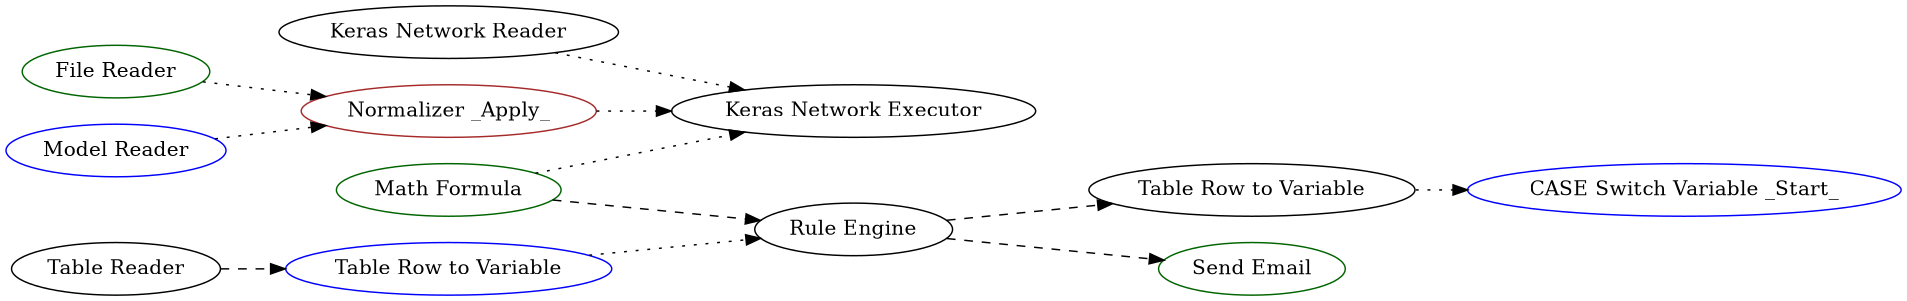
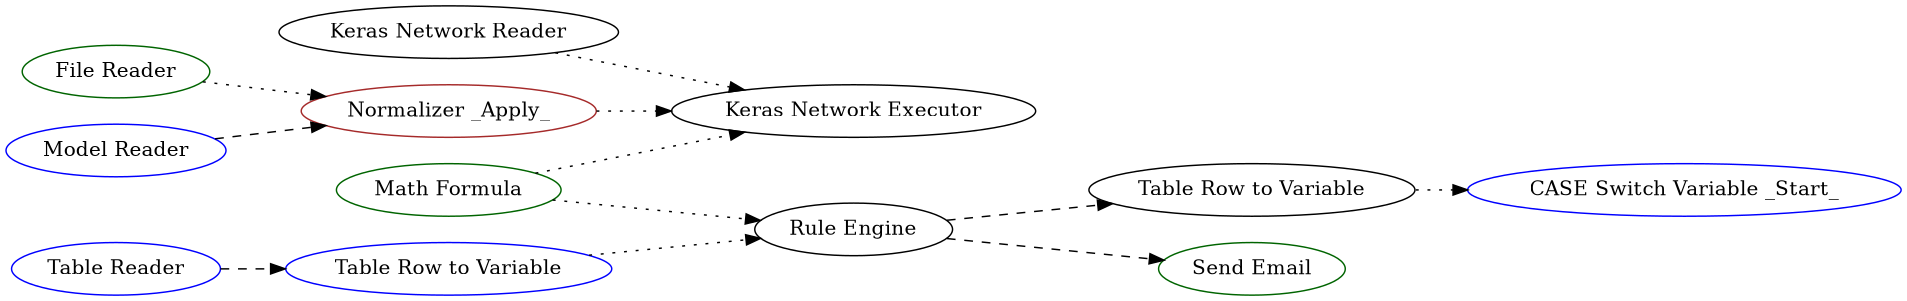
edge "Model Reader" -> "Normalizer _Apply_": style dotted -> dashed
edge "Math Formula" -> "Rule Engine": style dashed -> dotted
node "Table Reader": color black -> blue
